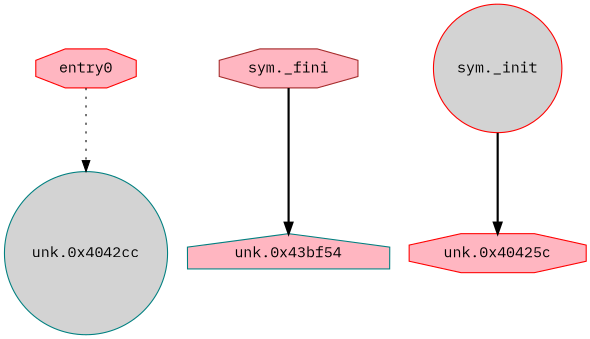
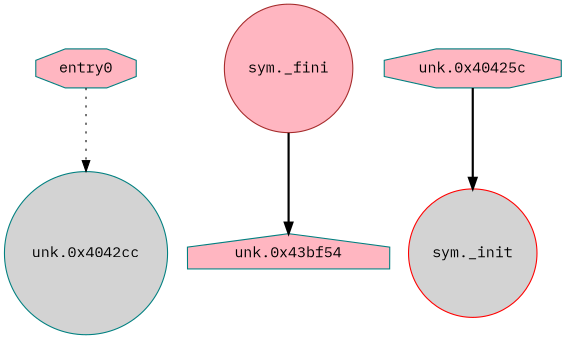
node "entry0": color red -> teal
node "sym._fini": shape octagon -> circle
edge "sym._init" -> "unk.0x40425c": reversed
node "unk.0x40425c": color red -> teal
